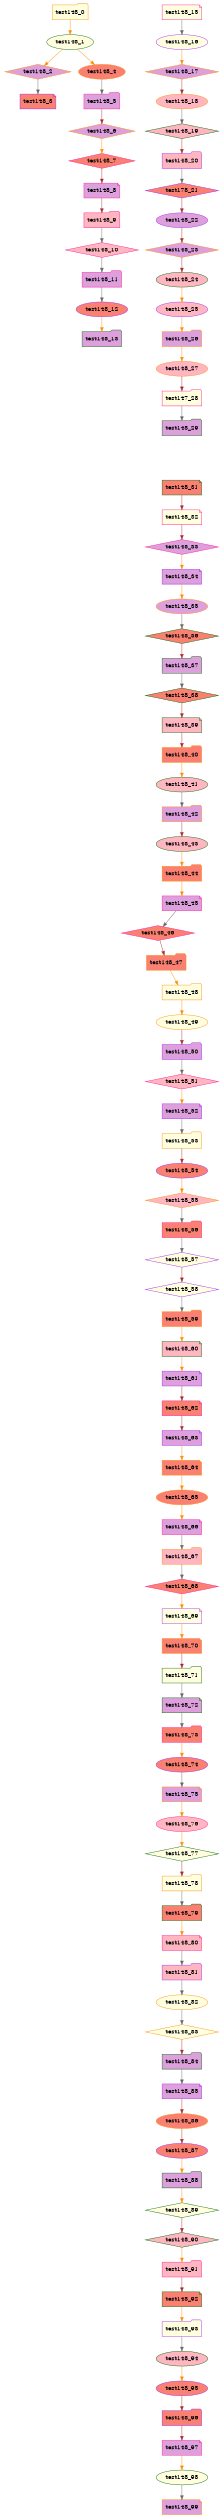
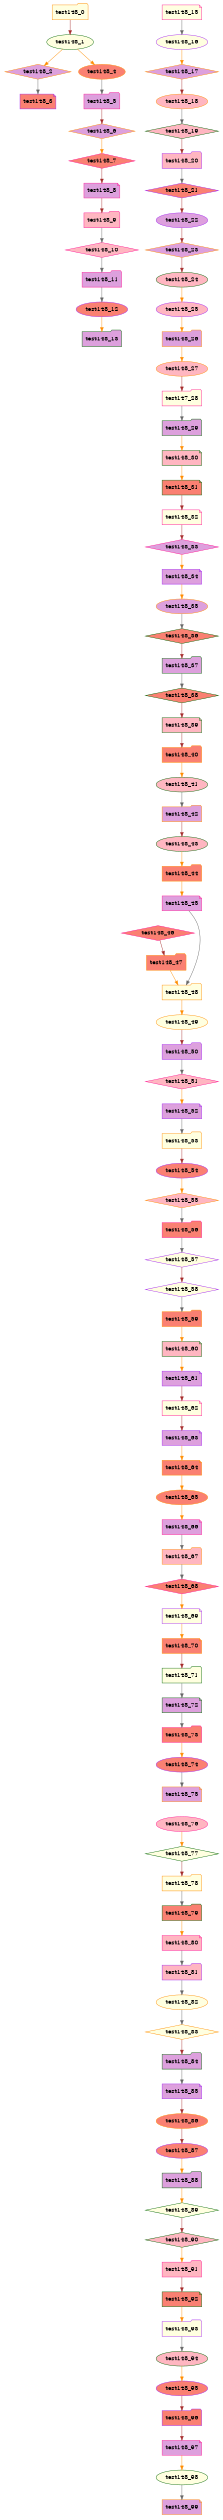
edge "test148_0" -> "test148_1": color darkorange -> brown
node "test178_21": label "test178_21" -> "test148_21"
node "test148_30": added
edge "test148_45" -> "test148_46": now "test148_45" -> "test148_48"
node "test148_62": fillcolor salmon -> lightyellow
edge "test148_75" -> "test148_76": removed
